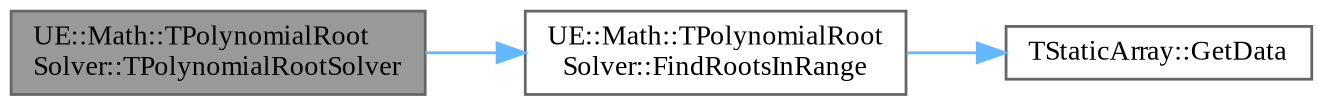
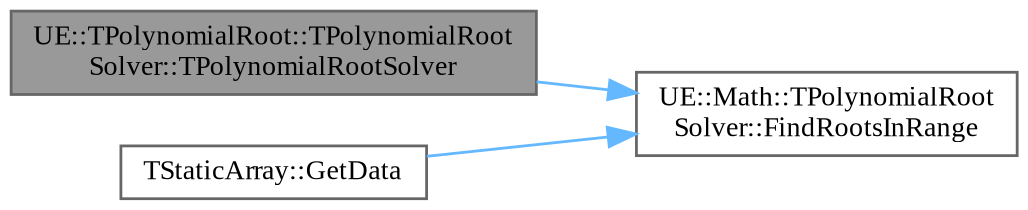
node "UE::Math::TPolynomialRoot Solver::TPolynomialRootSolver": label "UE::Math::TPolynomialRoot Solver::TPolynomialRootSolver" -> "UE::TPolynomialRoot::TPolynomialRoot Solver::TPolynomialRootSolver"
edge "UE::Math::TPolynomialRoot Solver::FindRootsInRange" -> "TStaticArray::GetData": reversed
